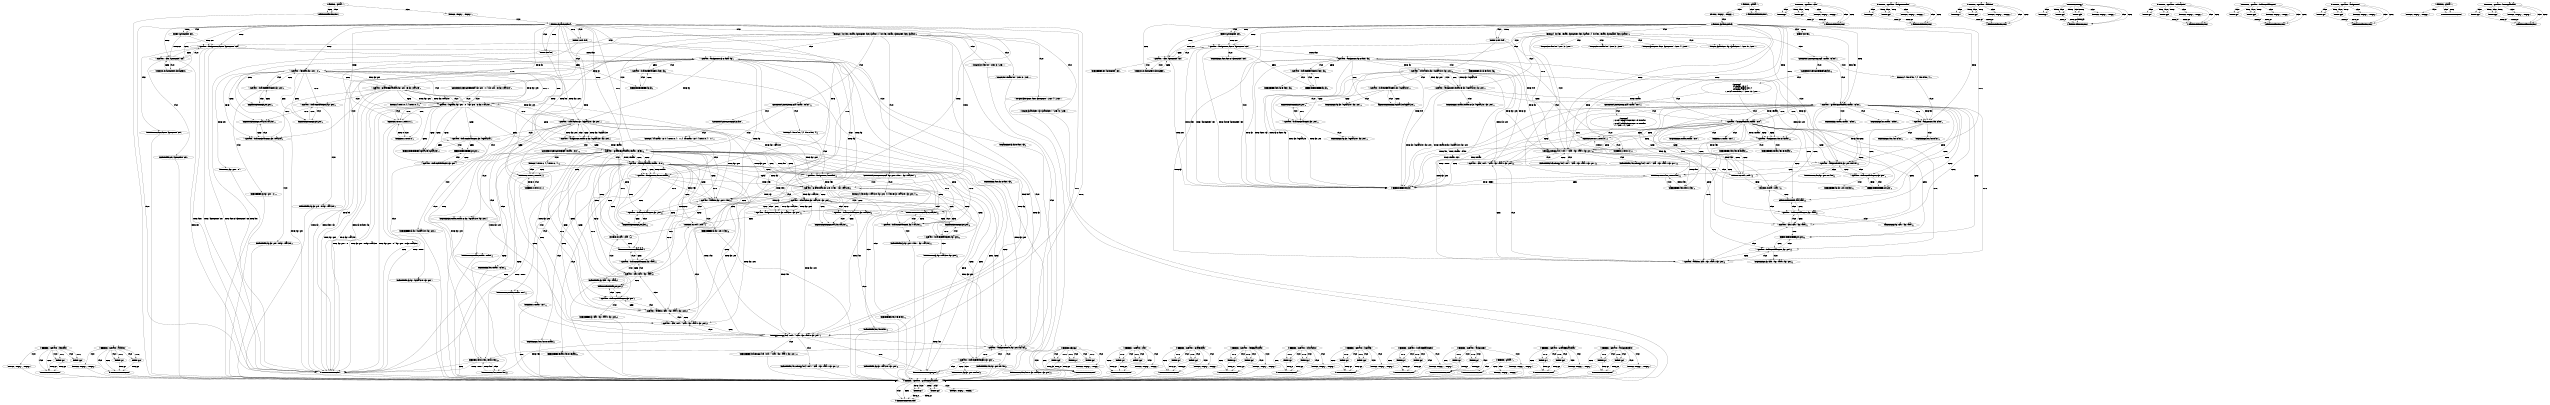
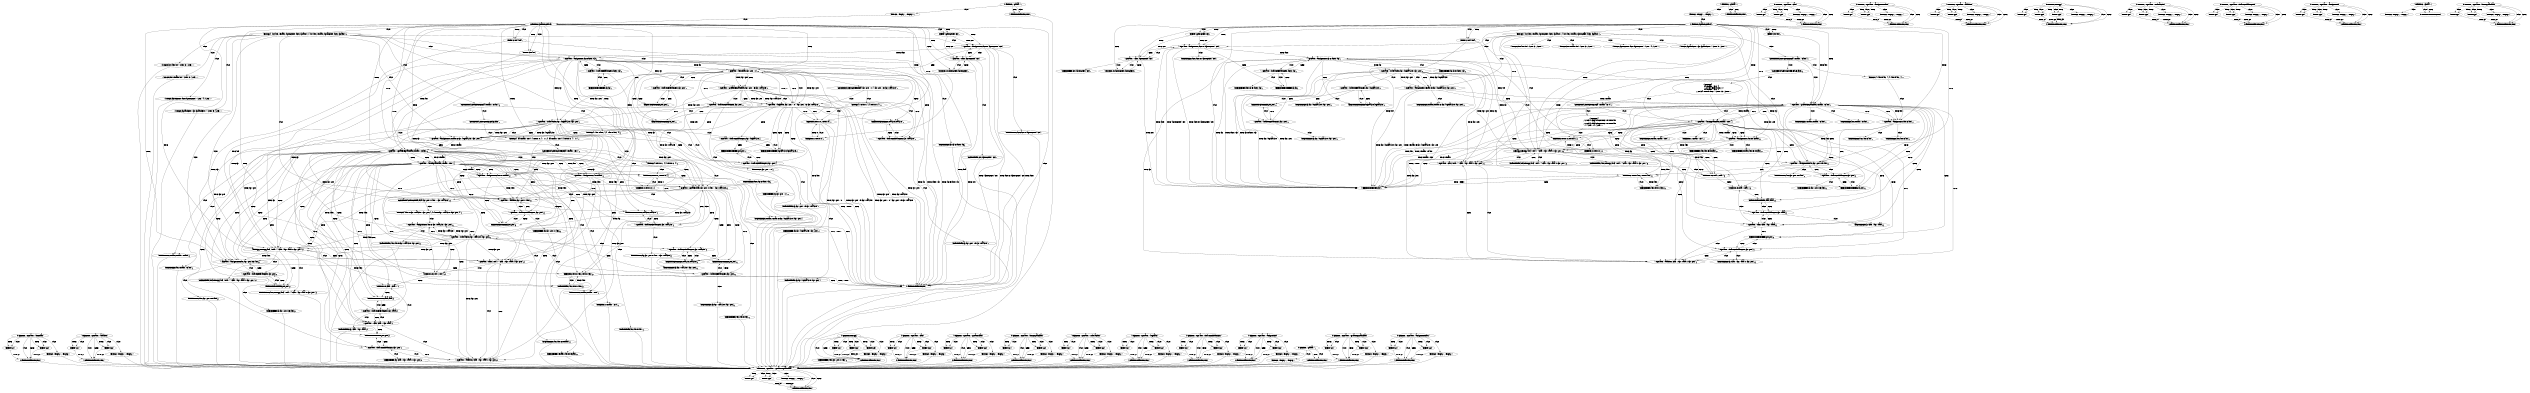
edge "(CONTROL_STRUCTURE,IF,if (dp->pos + rlen > dp->realSize))" -> "(<operator>.greaterThan,dp->pos + rlen > dp->realSize)": reversed
edge "(<operator>.assignment,rlen = dp->realSize - dp->pos)" -> "(<operator>.subtraction,dp->realSize - dp->pos)": label "AST: " -> "CFG: "
edge "(<operator>.assignment,rlen = dp->realSize - dp->pos)" -> "(IDENTIFIER,rlen,rlen = dp->realSize - dp->pos)": added, label "AST:"
node "(IDENTIFIER,rlen,dp->pos + rlen)": added
